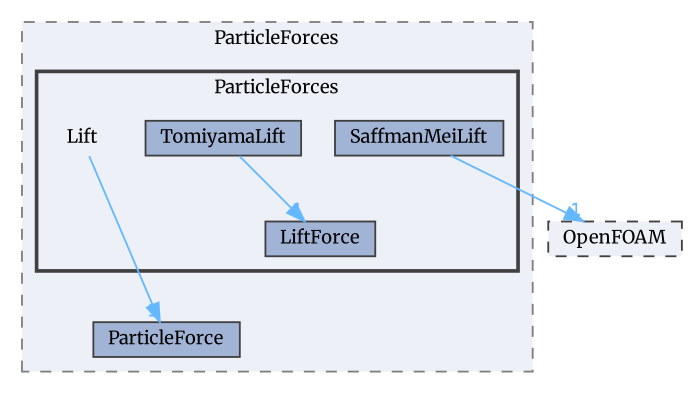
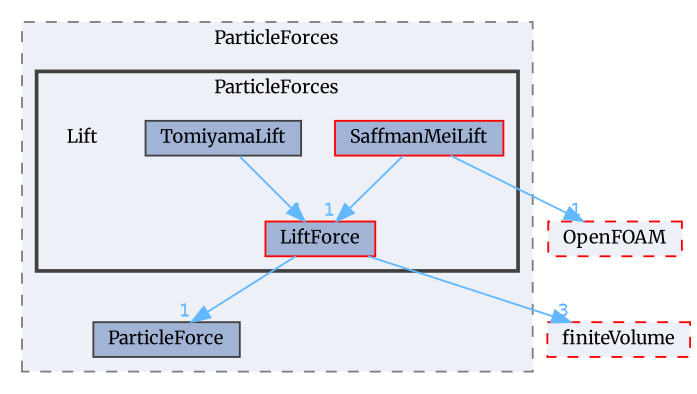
node "SaffmanMeiLift": color grey25 -> red
edge "SaffmanMeiLift" -> "LiftForce": added
edge "Lift" -> "ParticleForce": now "LiftForce" -> "ParticleForce"
node "LiftForce": color grey25 -> red
node "OpenFOAM": color grey25 -> red
node "finiteVolume": added
